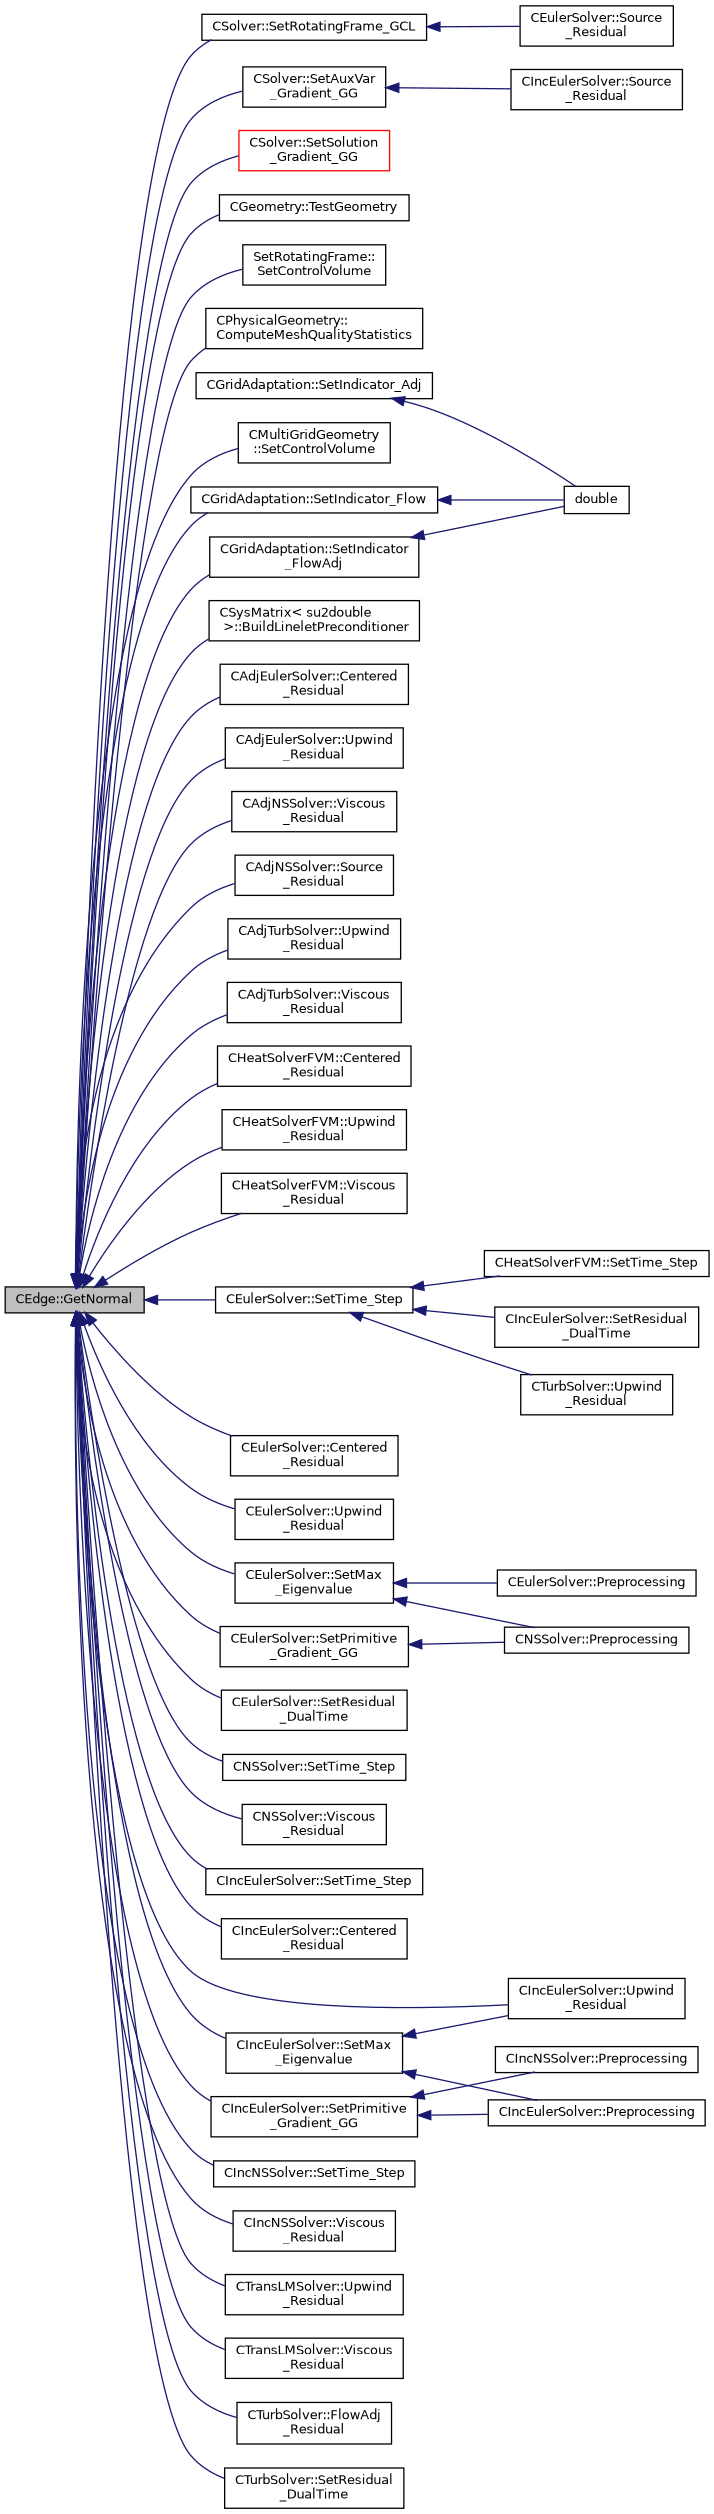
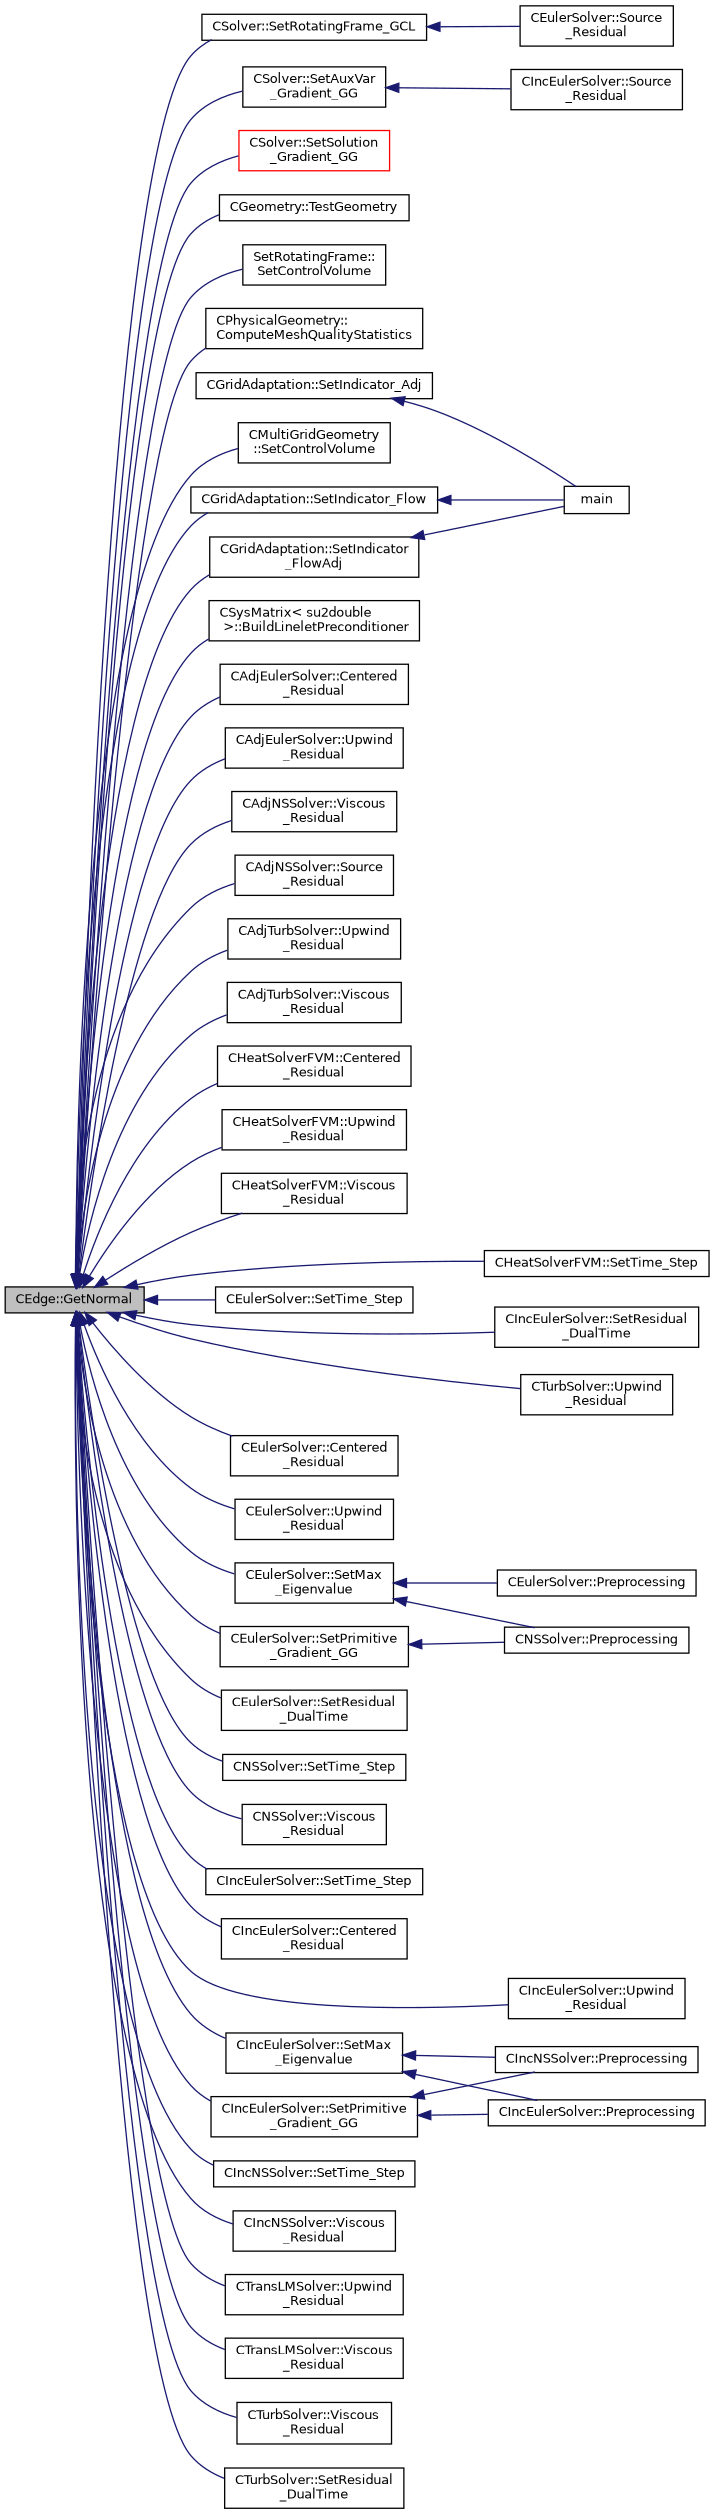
node "double": label "double" -> "main"
edge "CHeatSolverFVM::SetTime_Step" -> "CEulerSolver::SetTime_Step": now "CHeatSolverFVM::SetTime_Step" -> "CEdge::GetNormal"
edge "CIncEulerSolver::SetResidual _DualTime" -> "CEulerSolver::SetTime_Step": now "CIncEulerSolver::SetResidual _DualTime" -> "CEdge::GetNormal"
edge "CTurbSolver::Upwind _Residual" -> "CEulerSolver::SetTime_Step": now "CTurbSolver::Upwind _Residual" -> "CEdge::GetNormal"
edge "CIncEulerSolver::Upwind _Residual" -> "CIncEulerSolver::SetMax _Eigenvalue": now "CIncNSSolver::Preprocessing" -> "CIncEulerSolver::SetMax _Eigenvalue"
node "CTurbSolver::FlowAdj _Residual": label "CTurbSolver::FlowAdj _Residual" -> "CTurbSolver::Viscous _Residual"
